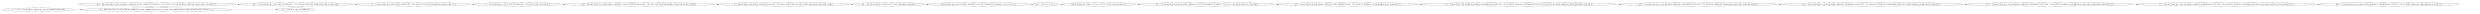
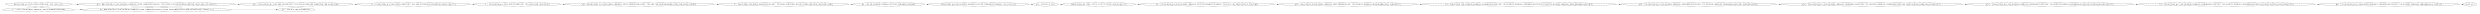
node "specialinvoke $r1.<java.lang.StringBuilder: void <init>()>()": added
node "return $r17": added
